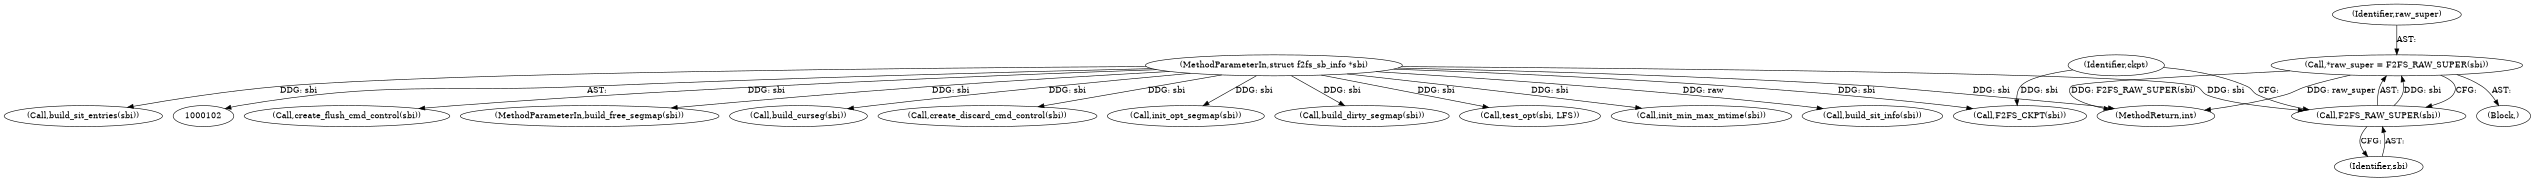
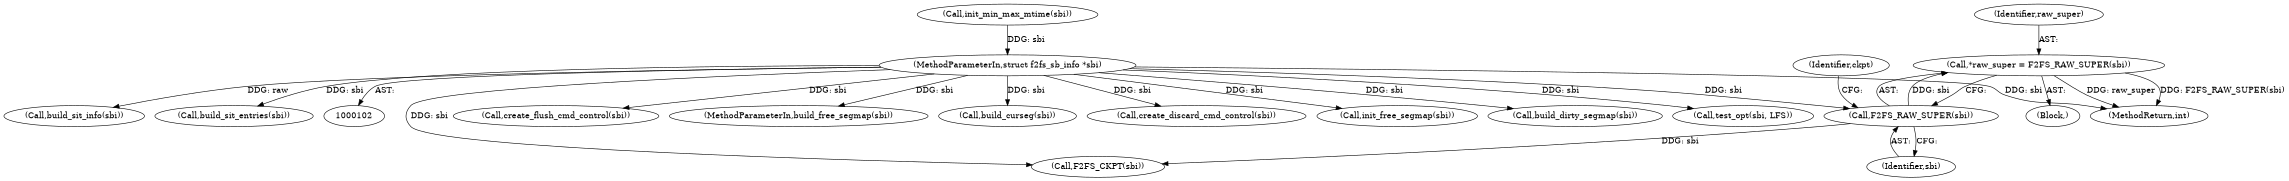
edge "(Identifier,ckpt)" -> "(Call,F2FS_CKPT(sbi))": now "(Call,F2FS_RAW_SUPER(sbi))" -> "(Call,F2FS_CKPT(sbi))"
edge "(MethodParameterIn,struct f2fs_sb_info *sbi)" -> "(Call,init_min_max_mtime(sbi))": reversed
node "(Call,init_opt_segmap(sbi))": label "(Call,init_opt_segmap(sbi))" -> "(Call,init_free_segmap(sbi))"
